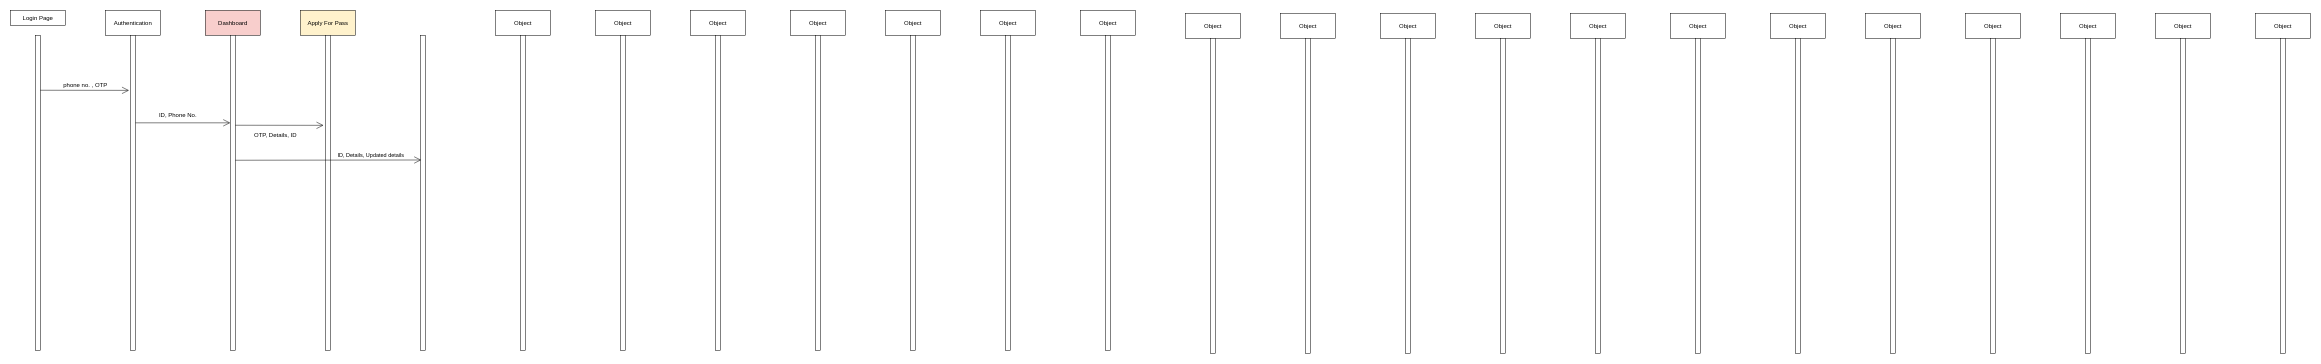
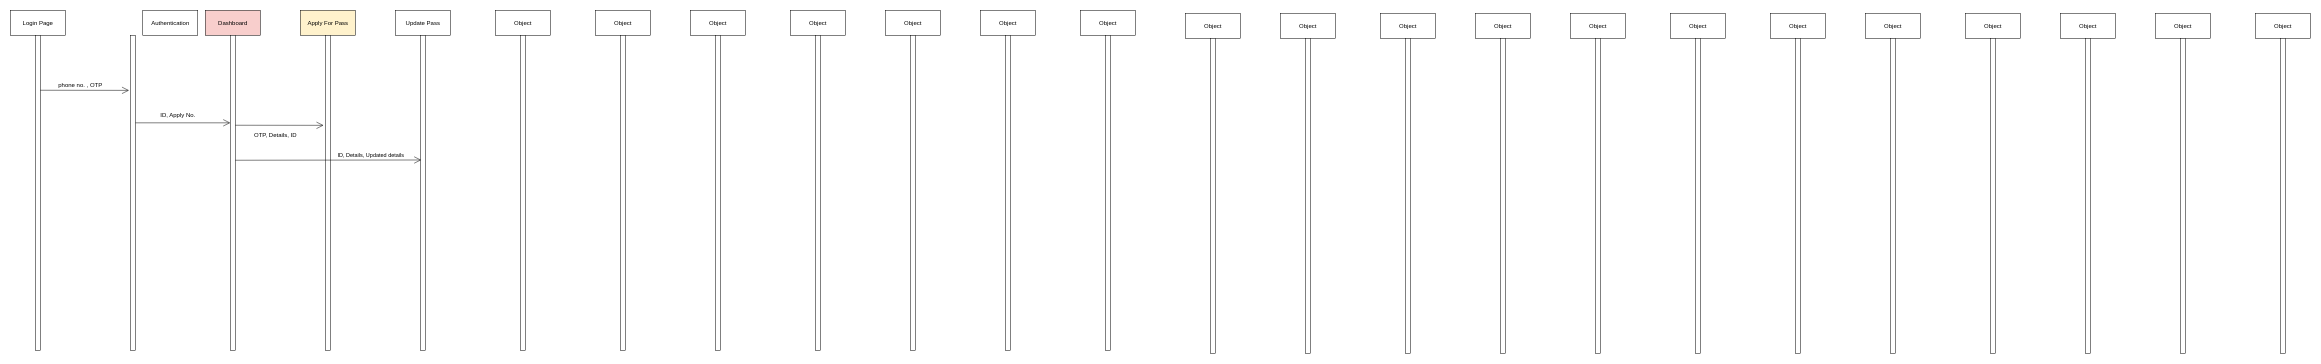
node "Login Page": size 55x15 -> 55x25
node "Authentication": moved (133, 23) -> (170, 23)
node "Update Pass": added
node "phone no. , OTP": moved (85, 85) -> (80, 85)
node "ID, Phone No.": label "ID, Phone No." -> "ID, Apply No."
